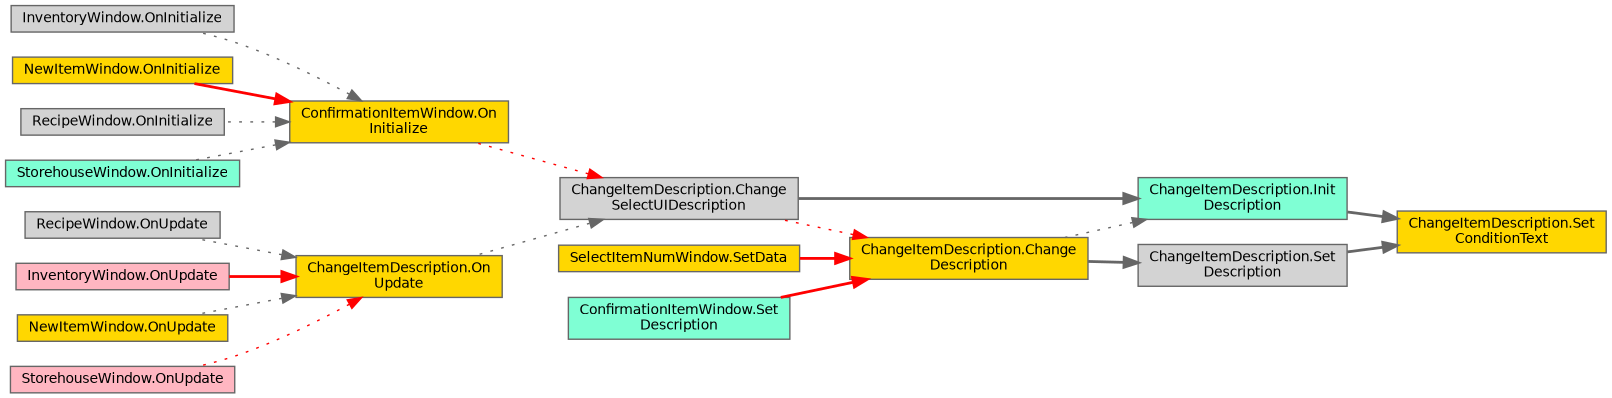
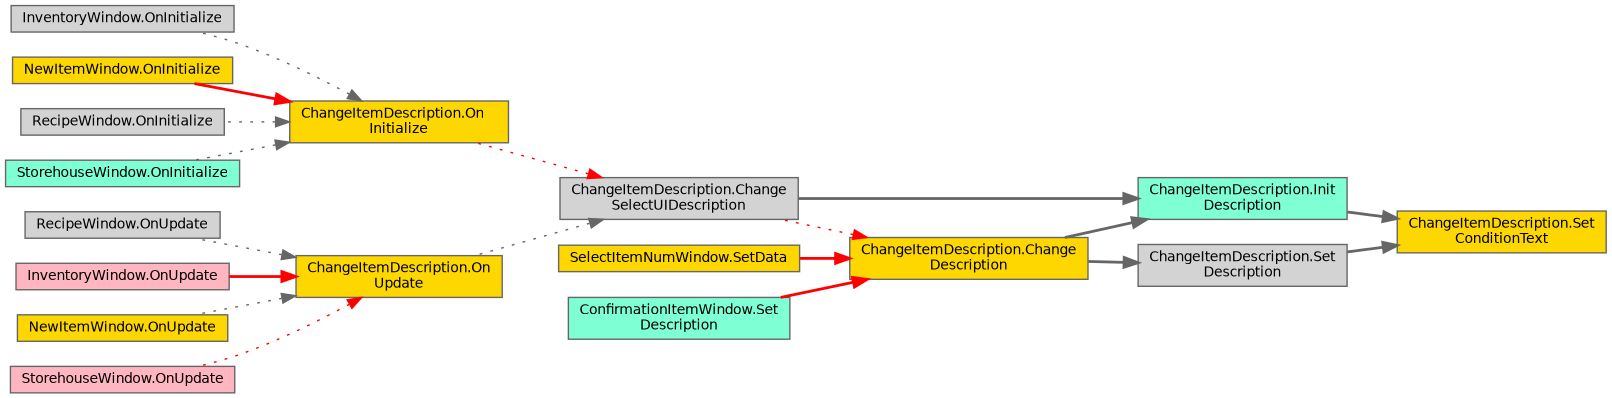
node "ConfirmationItemWindow.On Initialize": label "ConfirmationItemWindow.On Initialize" -> "ChangeItemDescription.On Initialize"
edge "ChangeItemDescription.Change Description" -> "ChangeItemDescription.Init Description": style dotted -> bold
